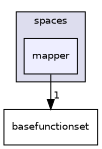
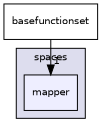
edge "mapper" -> "basefunctionset": reversed
